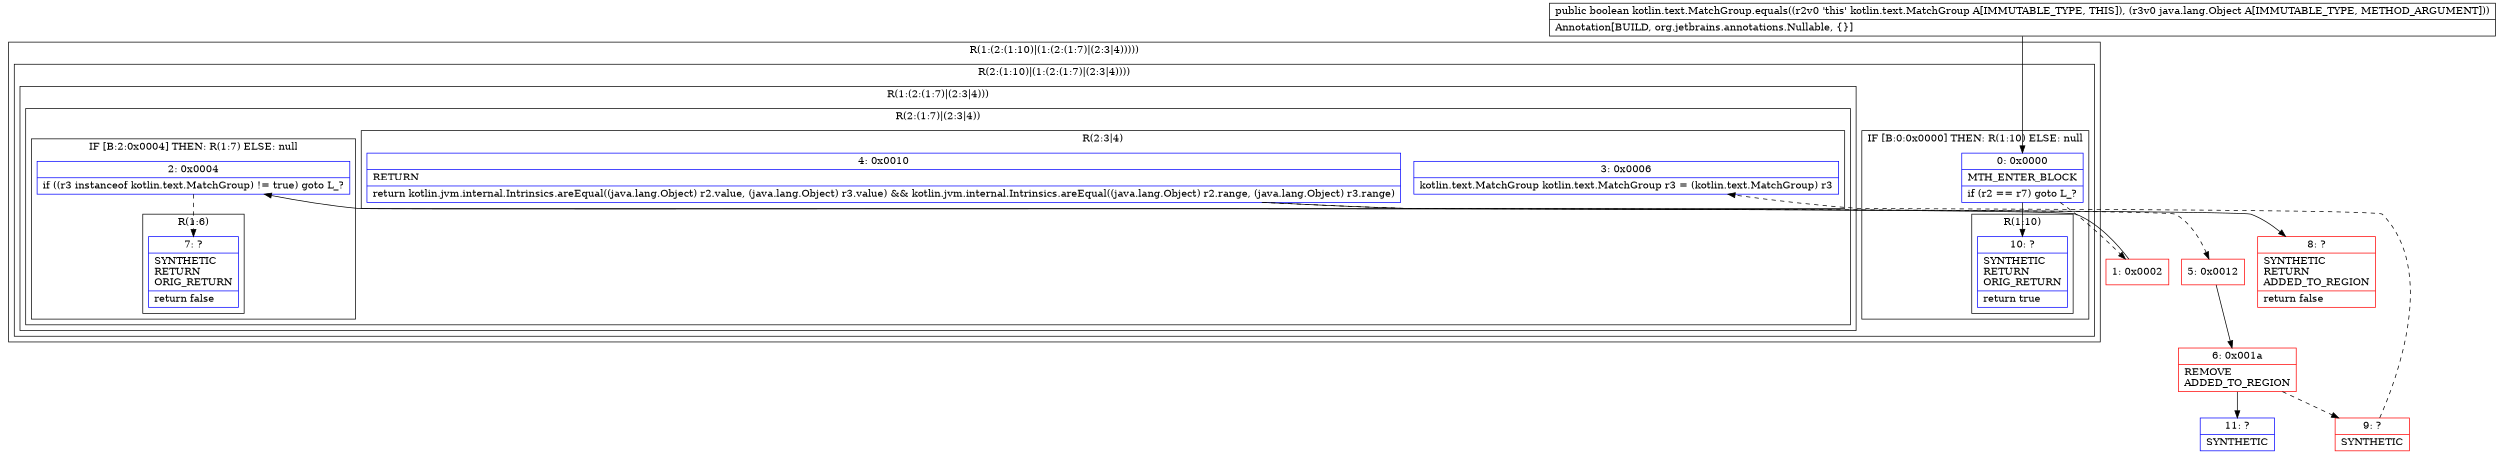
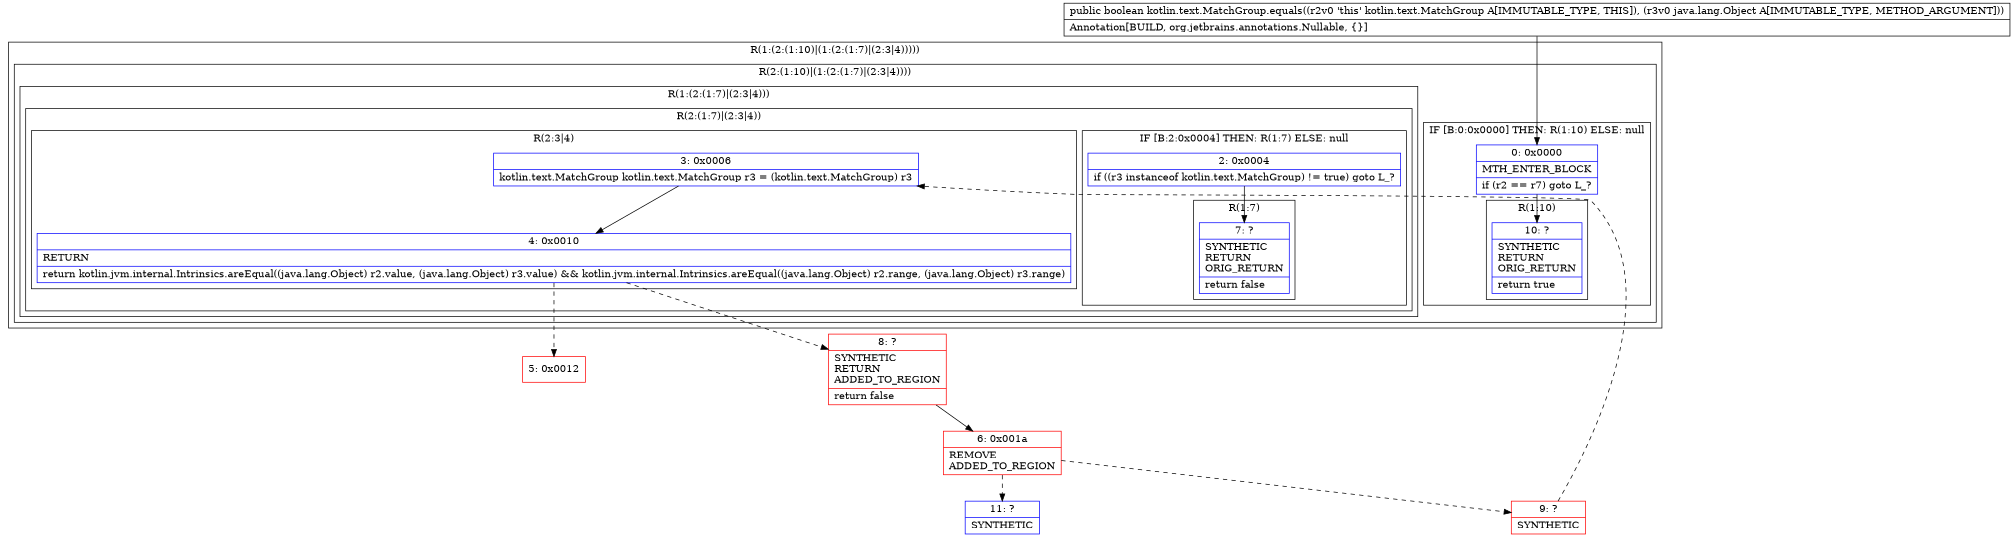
edge "3: 0x0006" -> "4: 0x0010": added
edge "2: 0x0004" -> "7: ?": style dashed -> solid
edge "4: 0x0010" -> "8: ?": style solid -> dashed
cluster "R(1:6)": label "R(1:6)" -> "R(1:7)"
node "1: 0x0002": removed
edge "5: 0x0012" -> "6: 0x001a": now "8: ?" -> "6: 0x001a"
edge "6: 0x001a" -> "11: ?": style solid -> dashed
